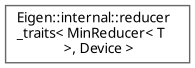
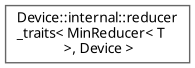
node "Eigen::internal::reducer _traits< MinReducer< T >, Device >": label "Eigen::internal::reducer _traits< MinReducer< T >, Device >" -> "Device::internal::reducer _traits< MinReducer< T >, Device >"
